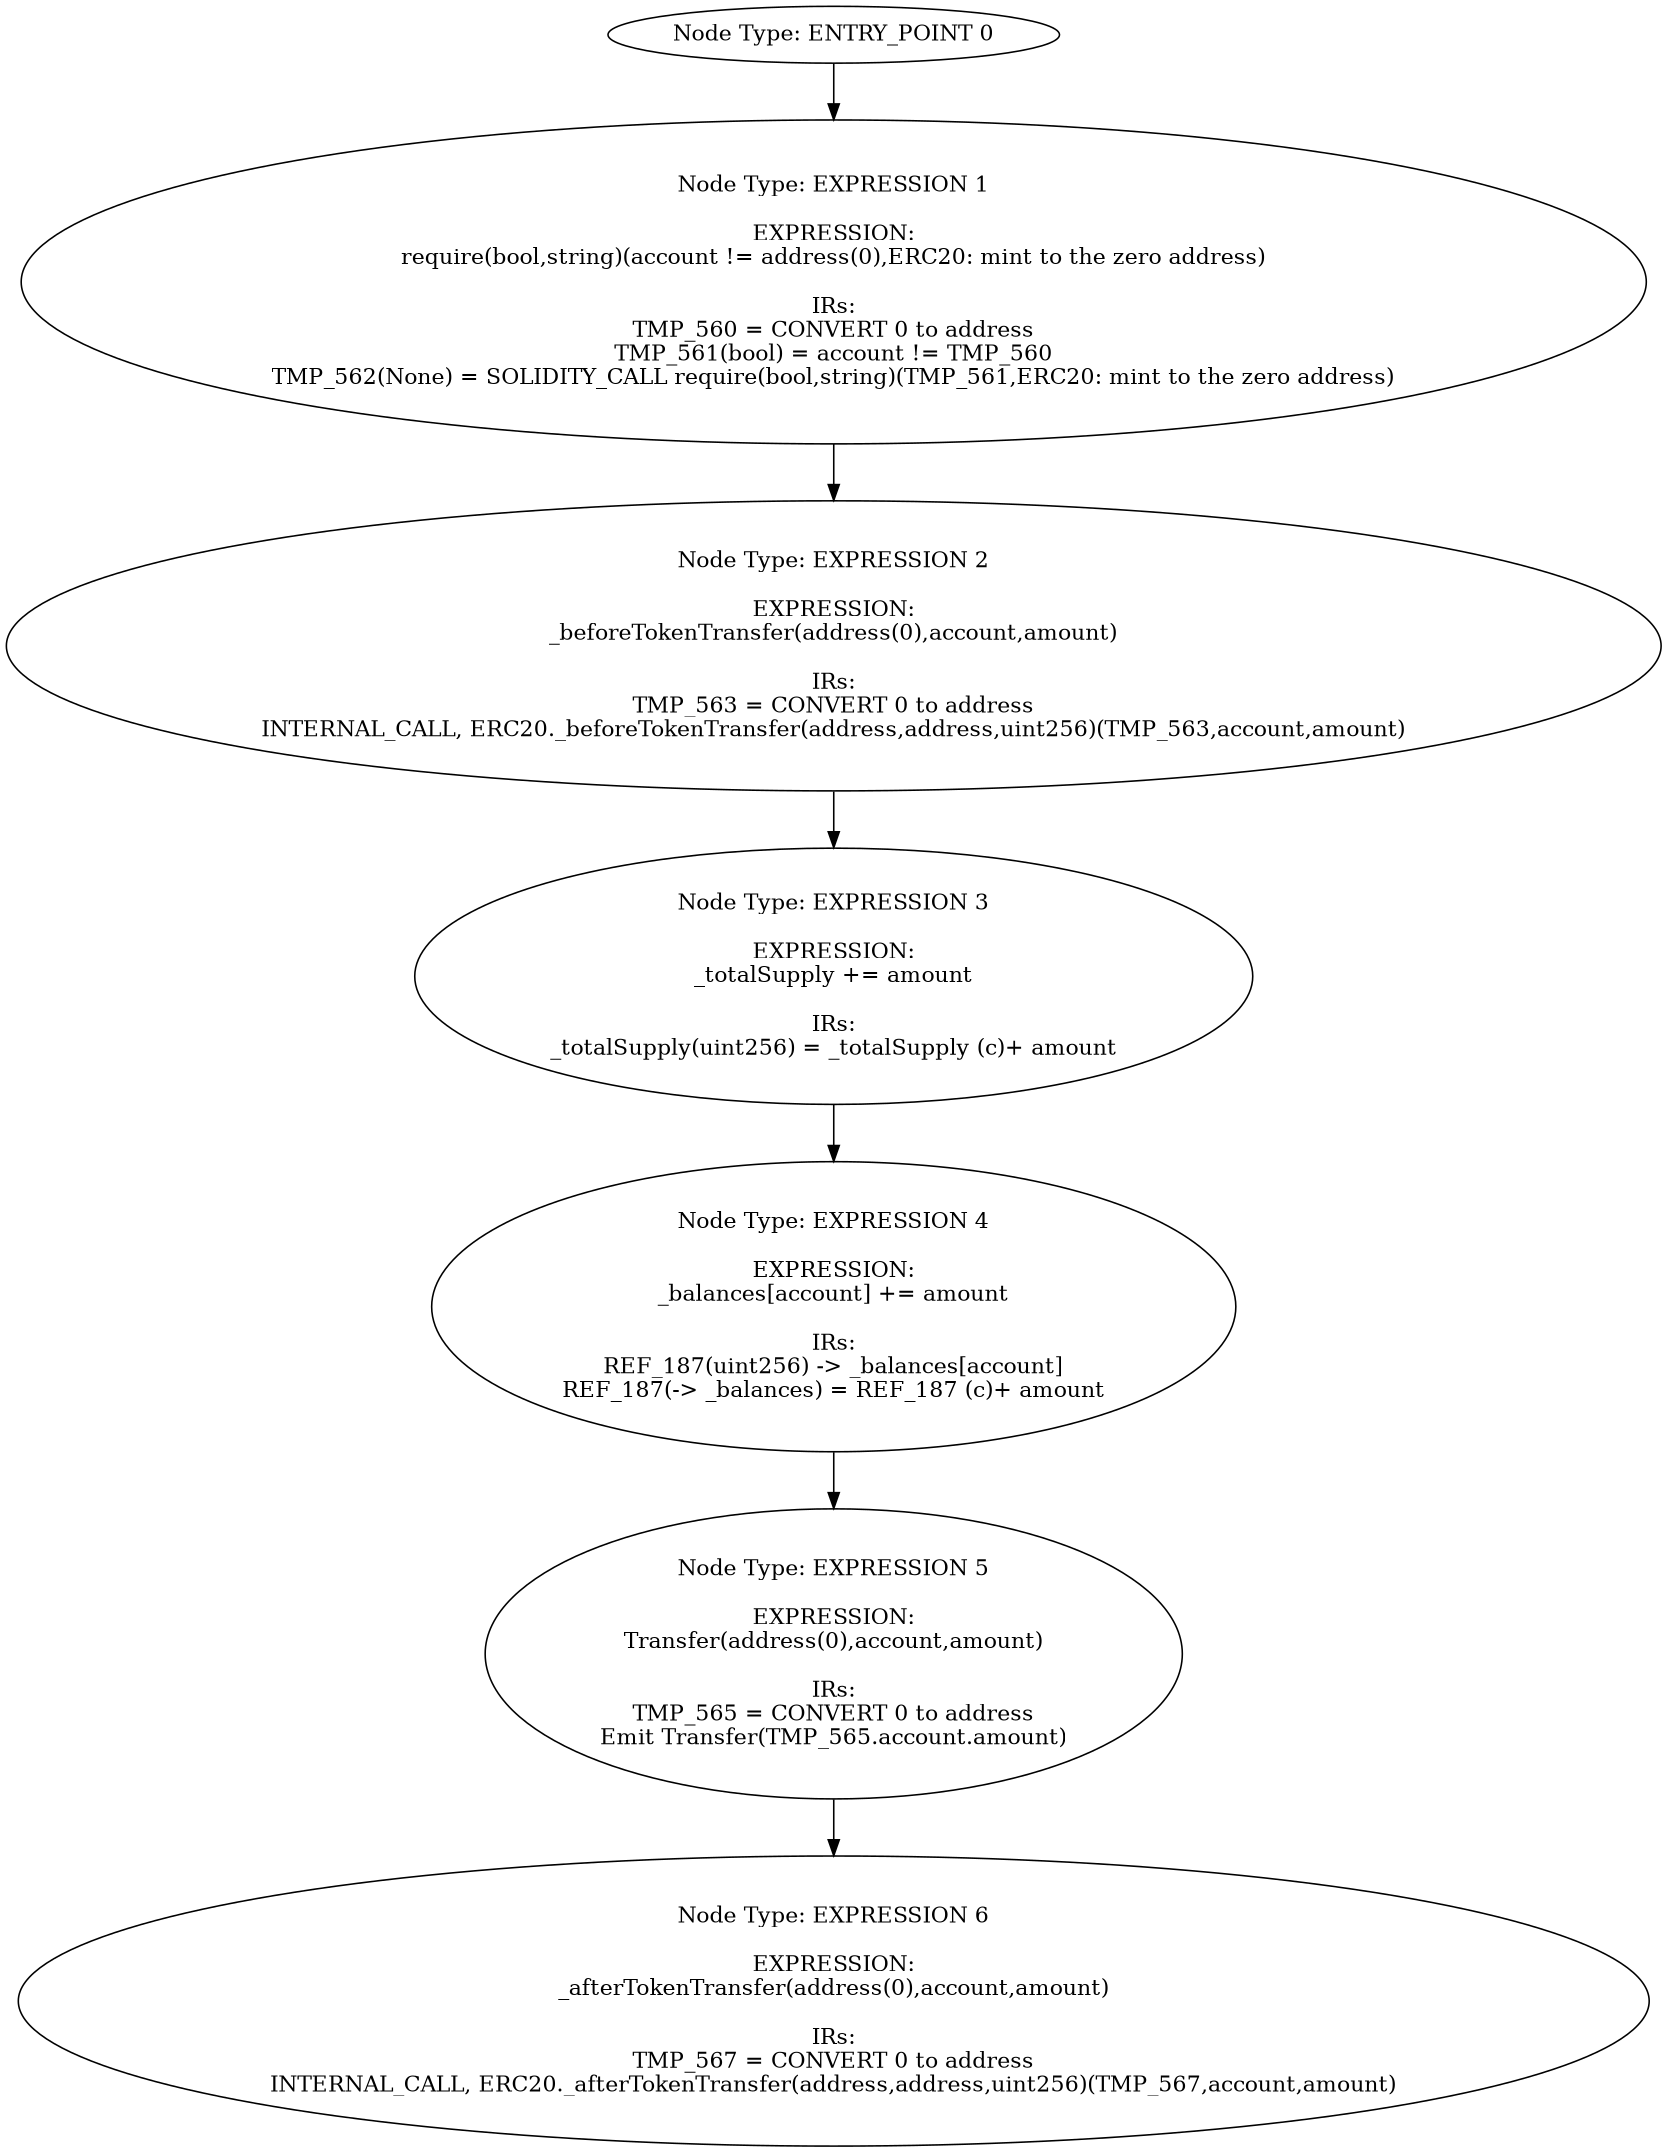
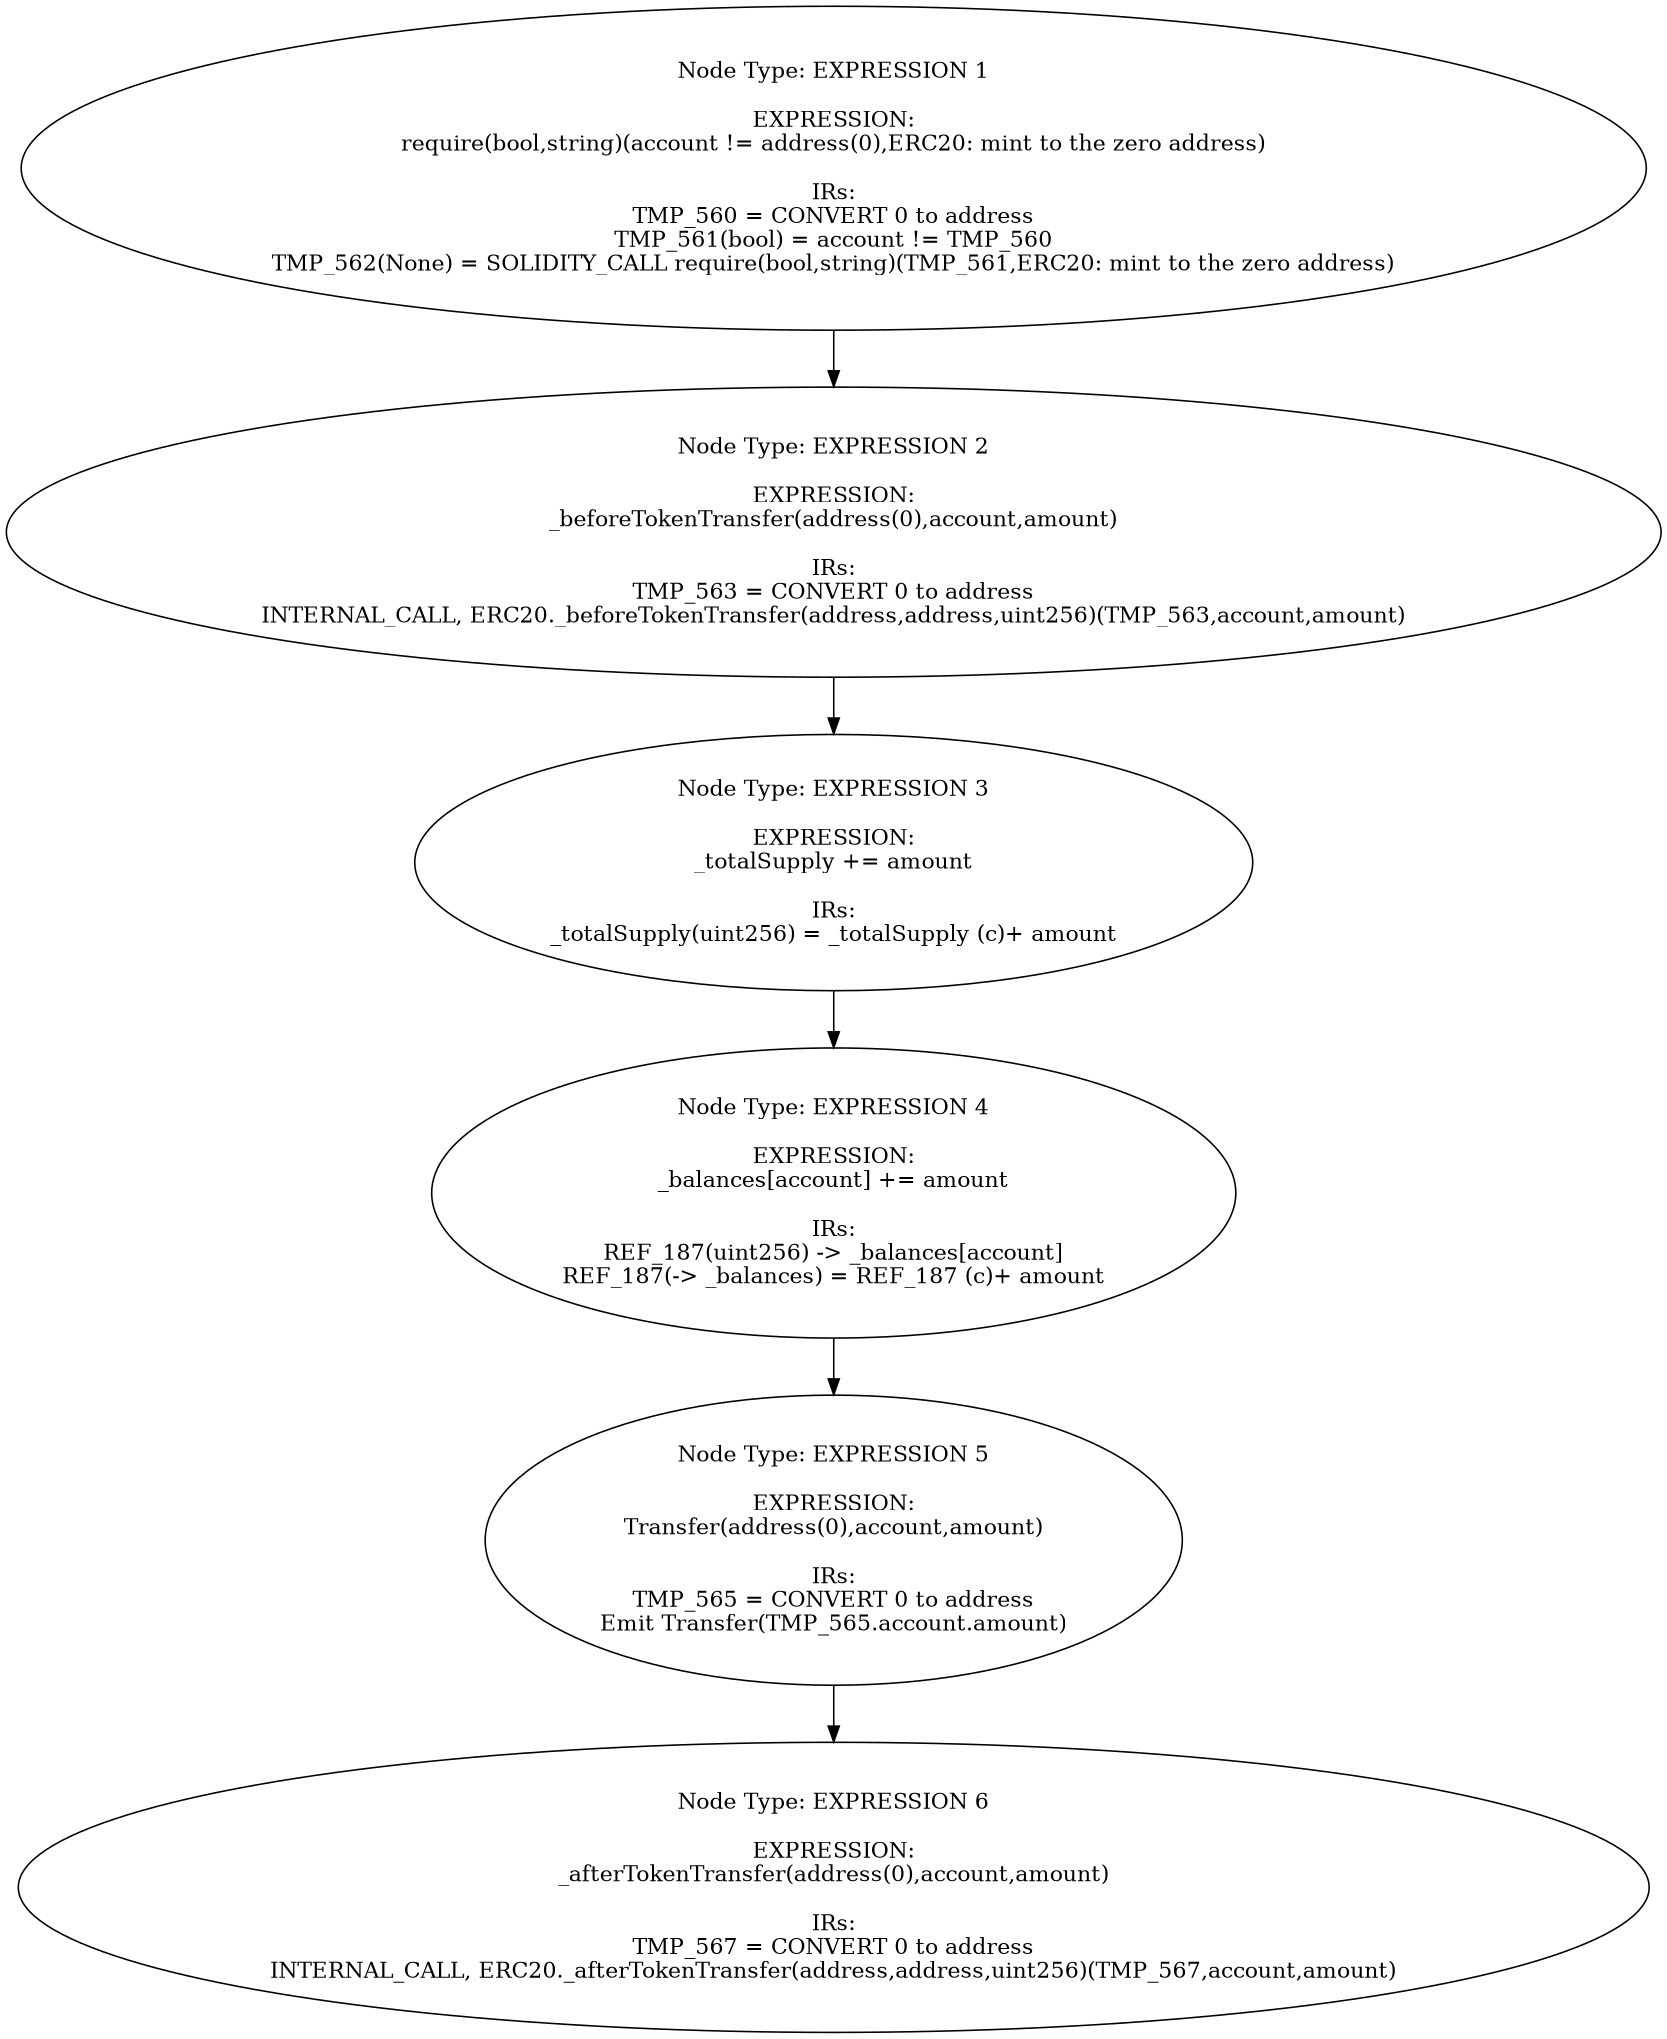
node "Node Type: ENTRY_POINT 0": removed
